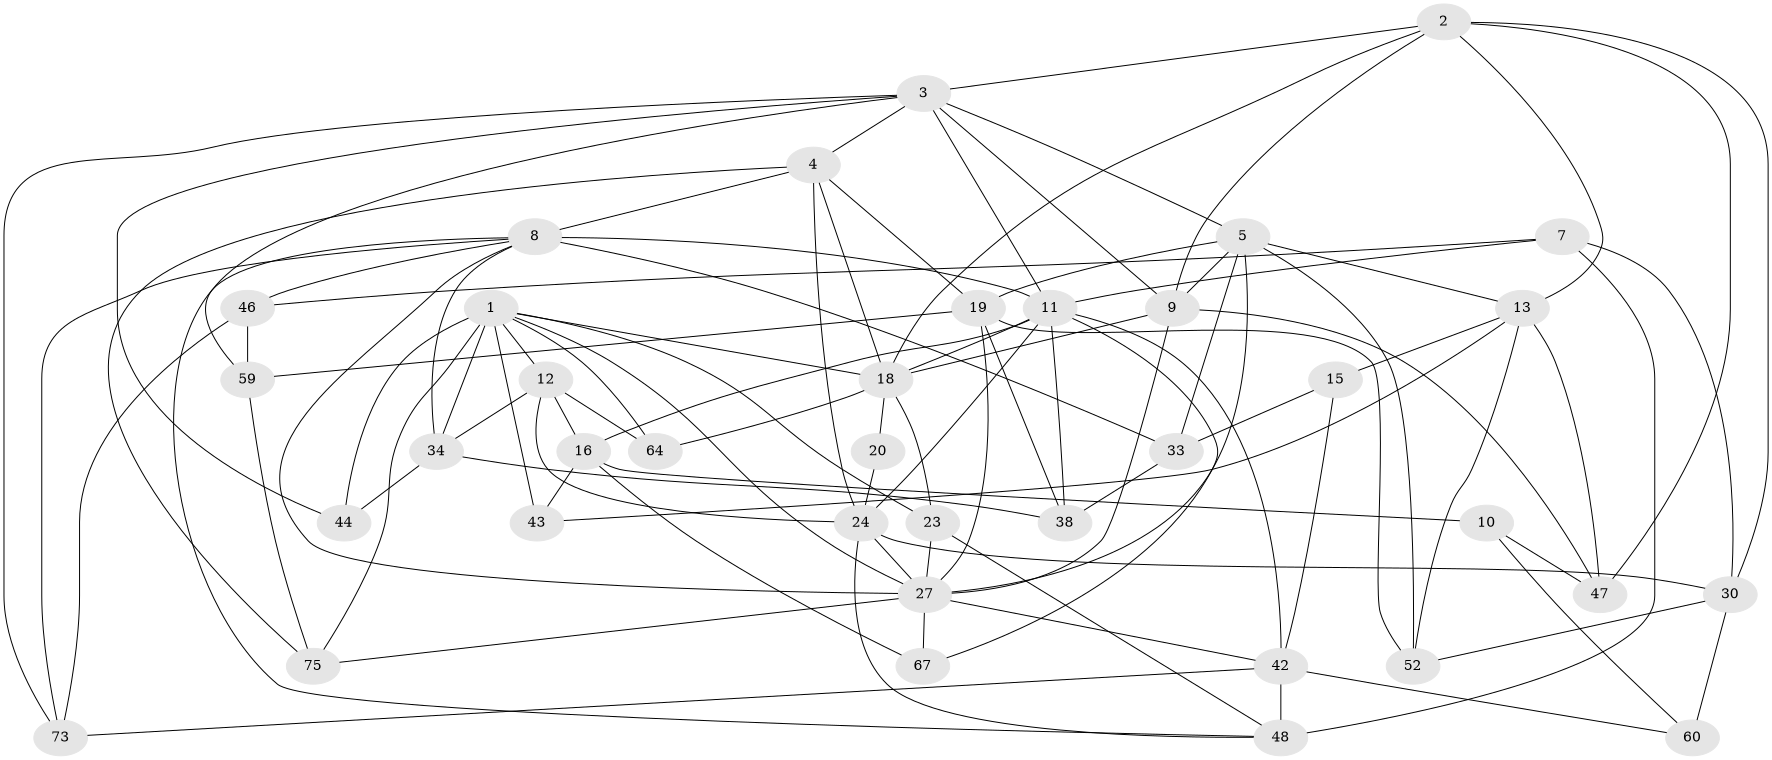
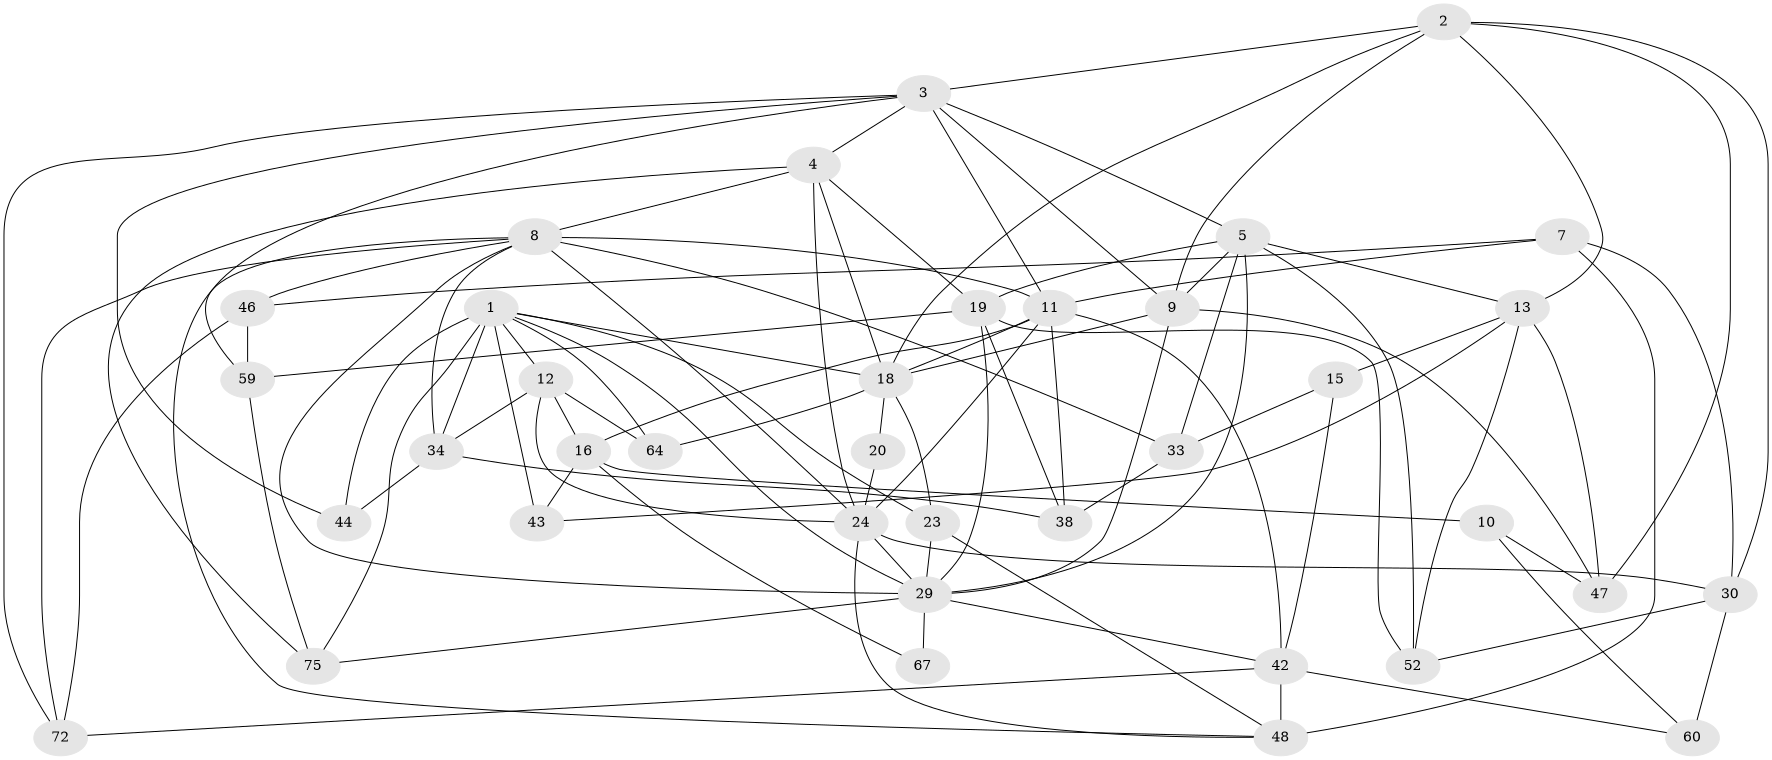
edge "8" -- "24": added
edge "11" -- "67": removed
node "27": label "27" -> "29"
node "73": label "73" -> "72"
